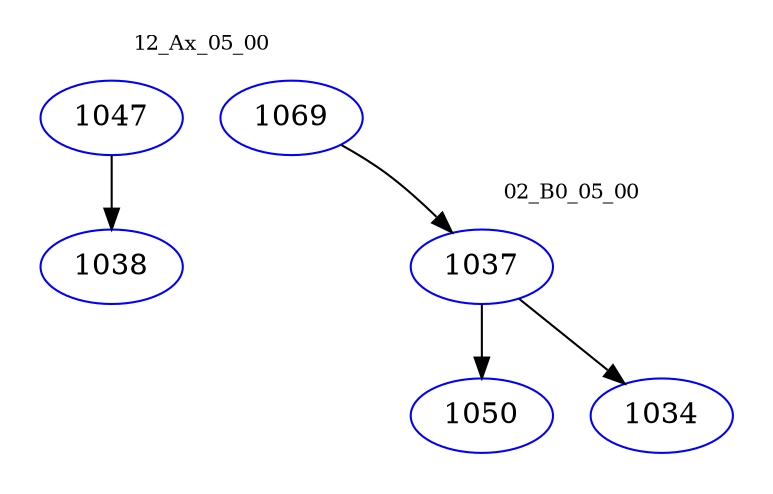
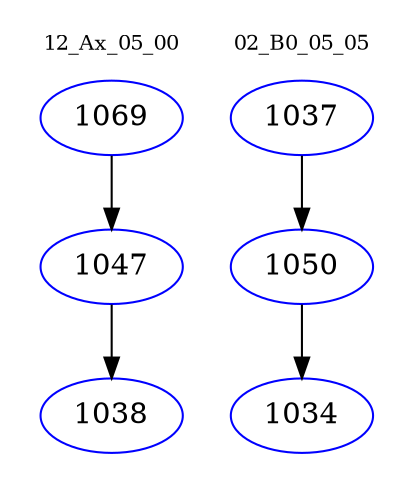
edge "1069" -> "1037": now "1069" -> "1047"
cluster "02_B0_05_00": label "02_B0_05_00" -> "02_B0_05_05"
edge "1037" -> "1034": now "1050" -> "1034"
